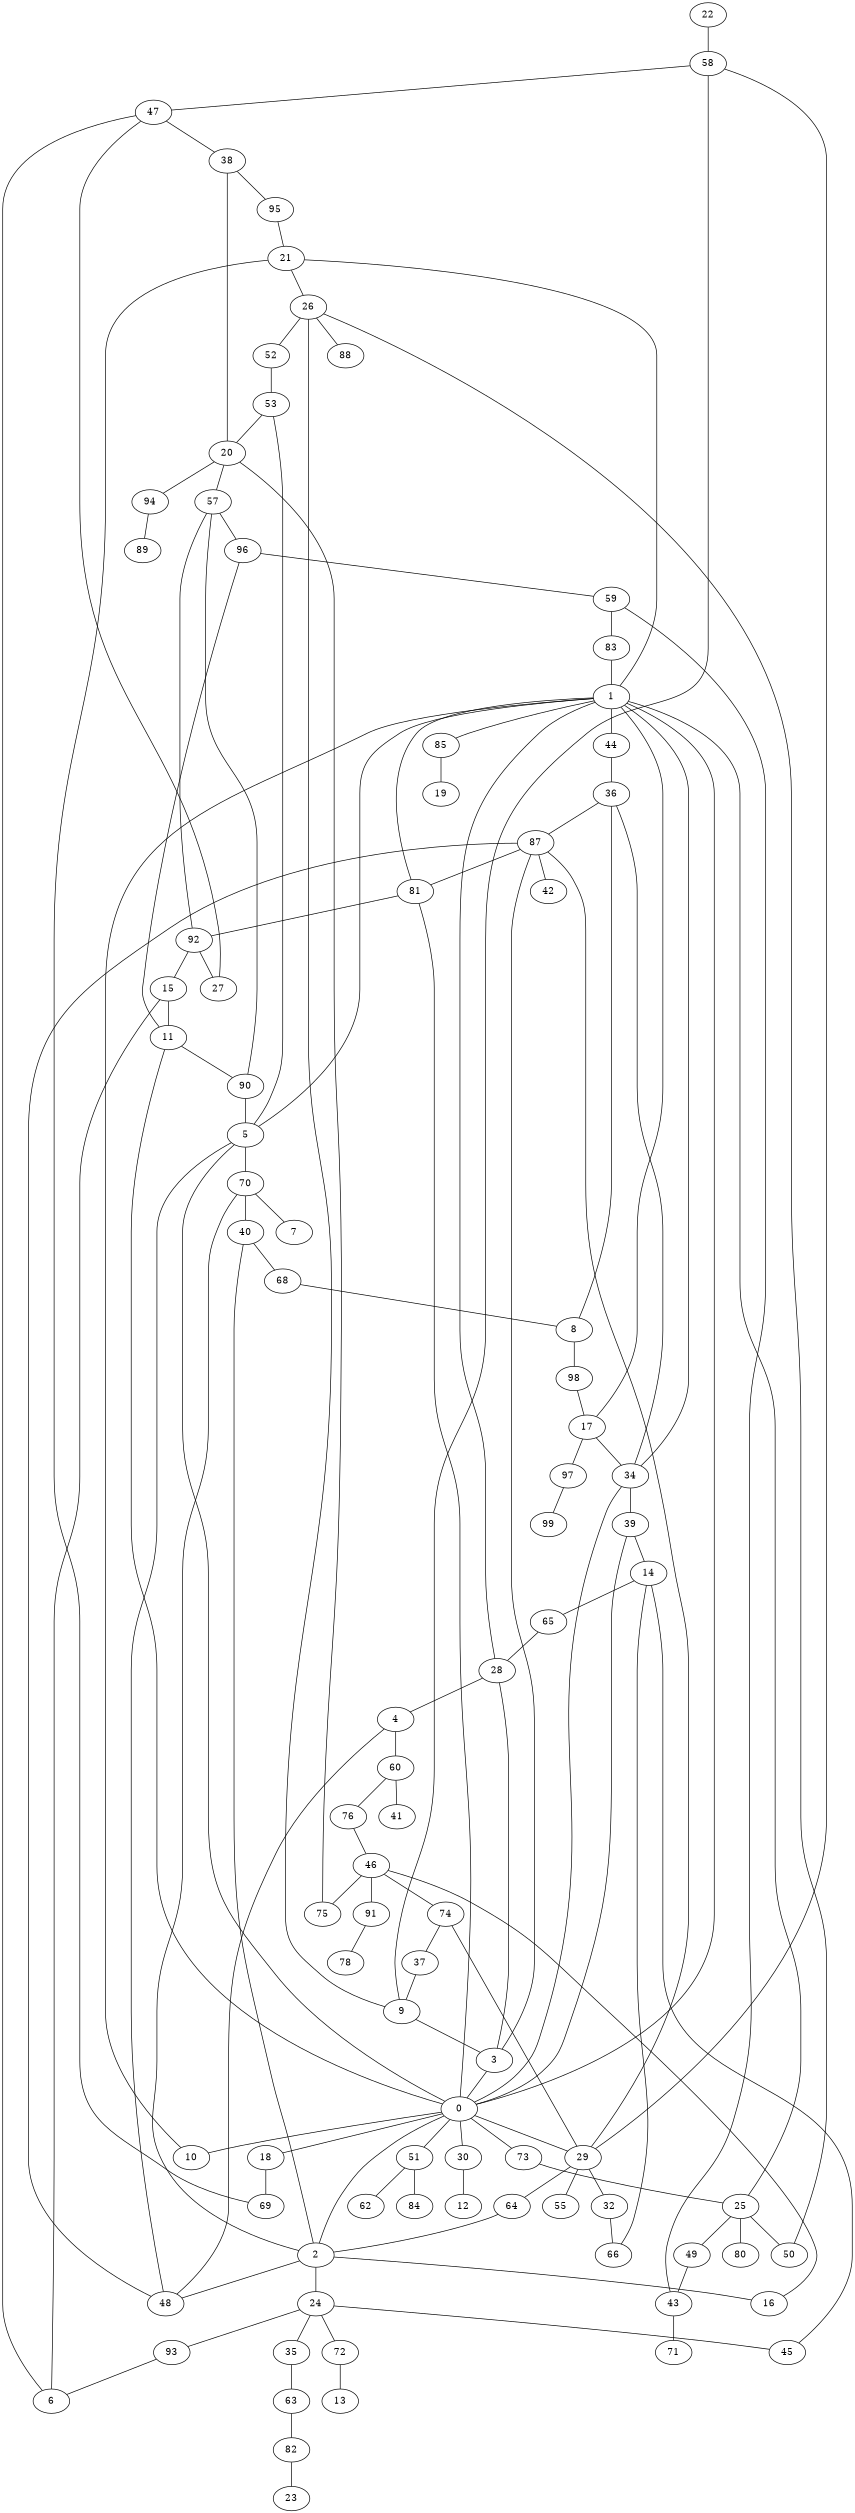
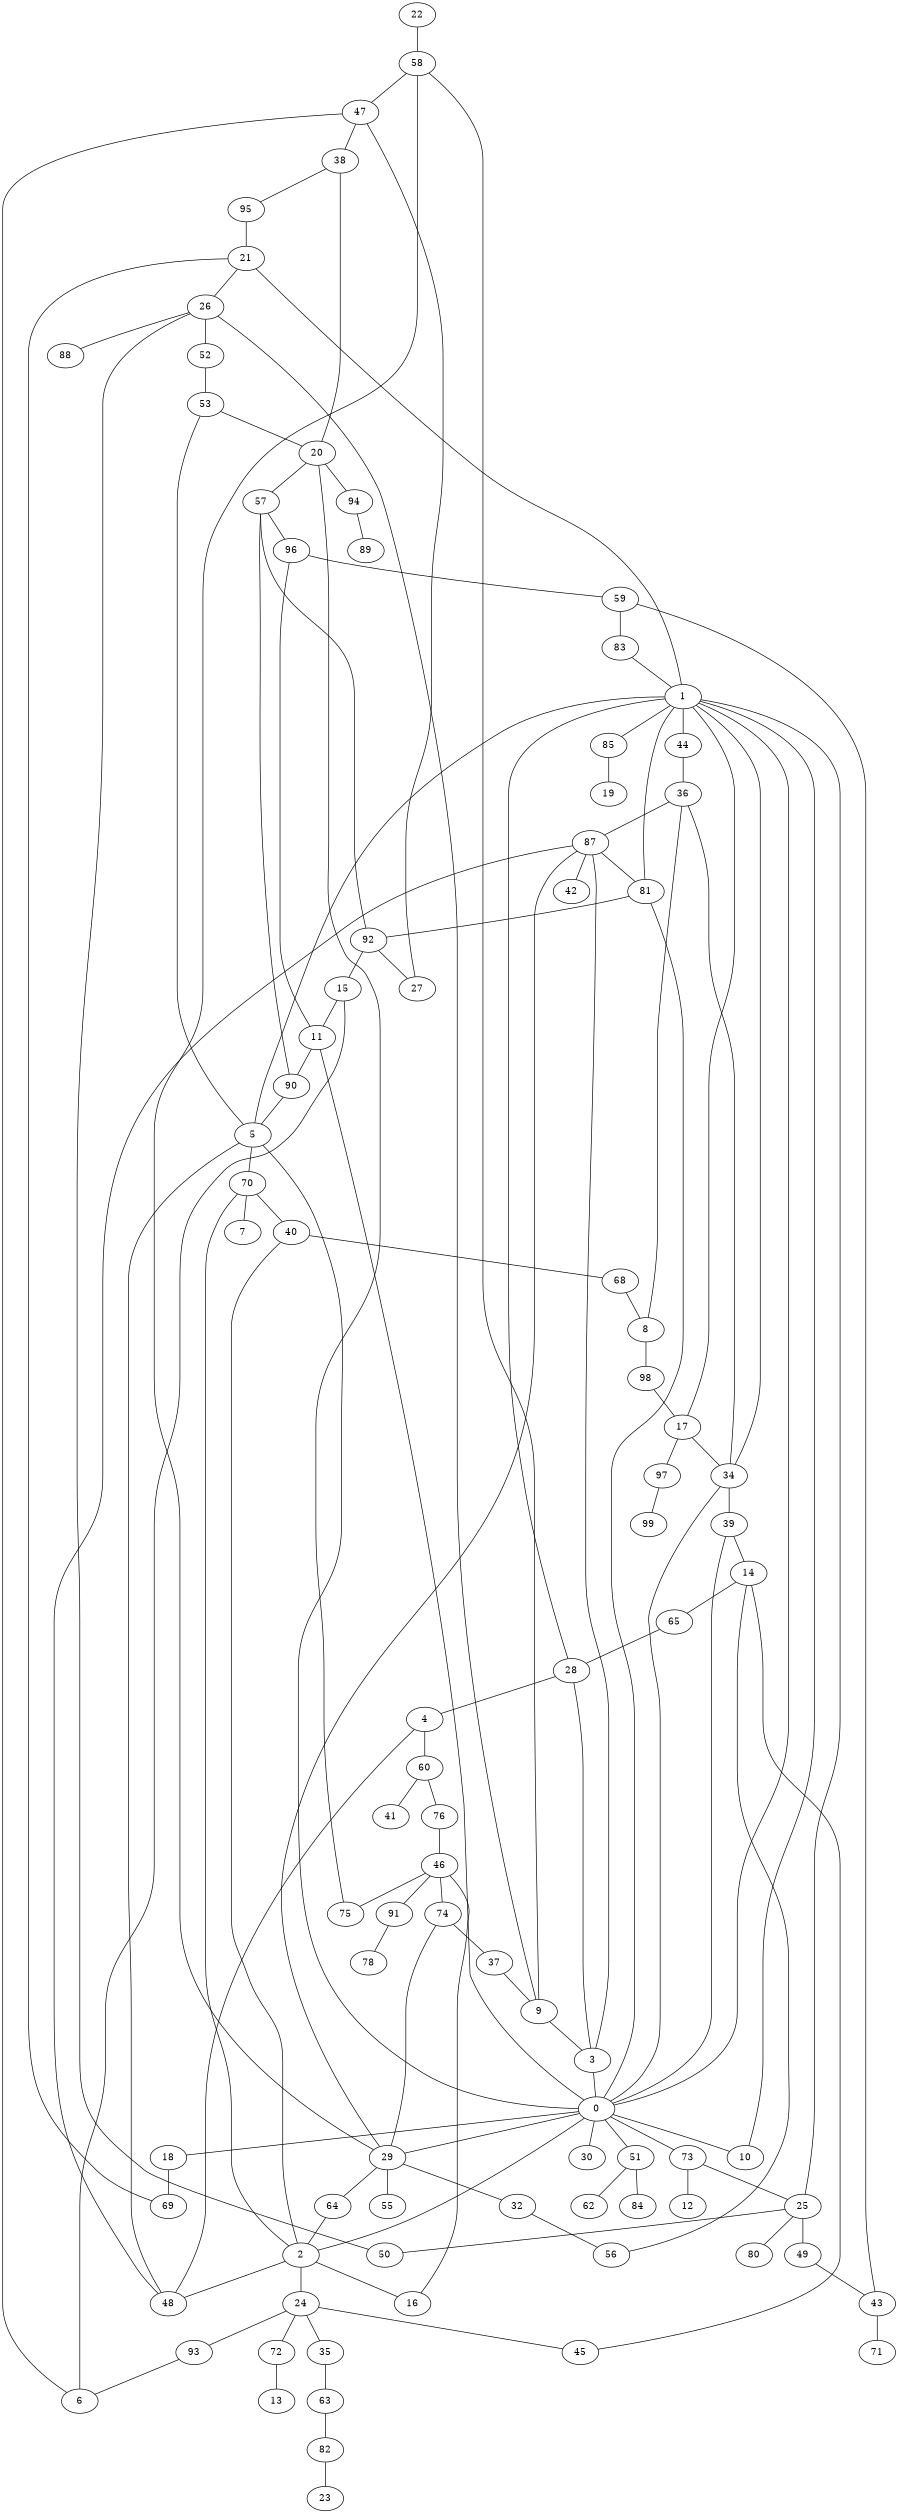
edge "30" -- "12": now "73" -- "12"
node "66": label "66" -> "56"
